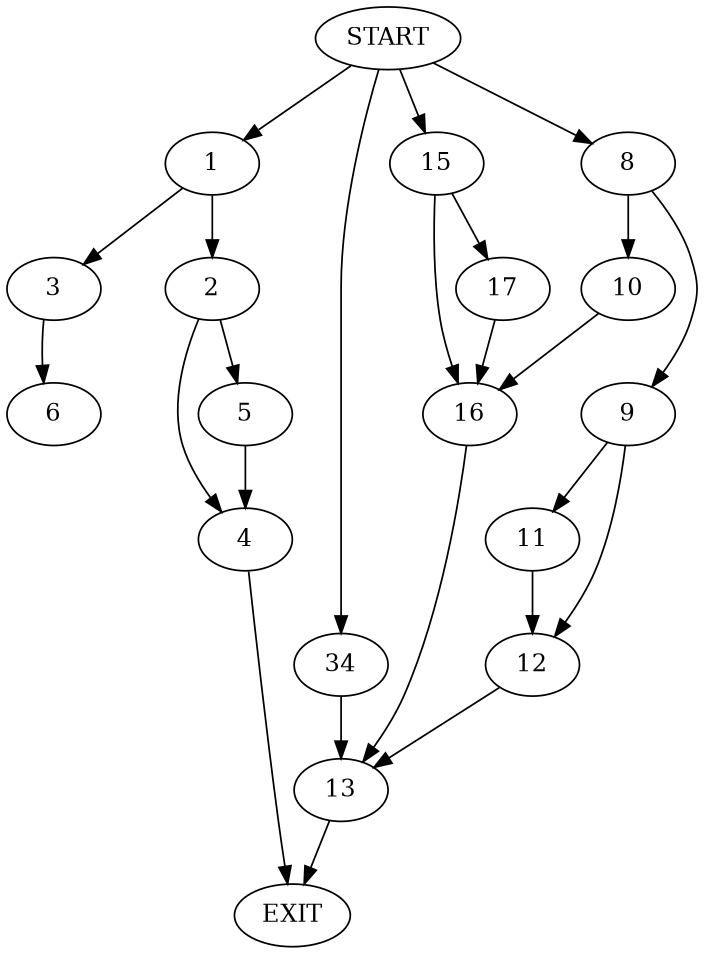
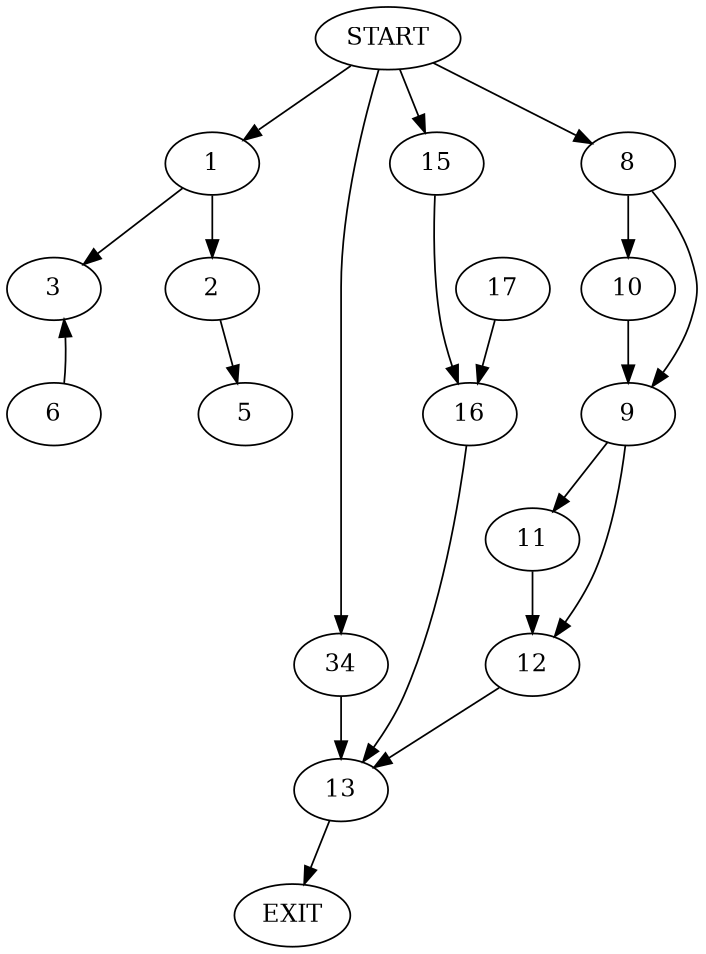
edge "15" -> "17": removed
edge "3" -> "6": reversed
edge "10" -> "16": now "10" -> "9"
node "4": removed
